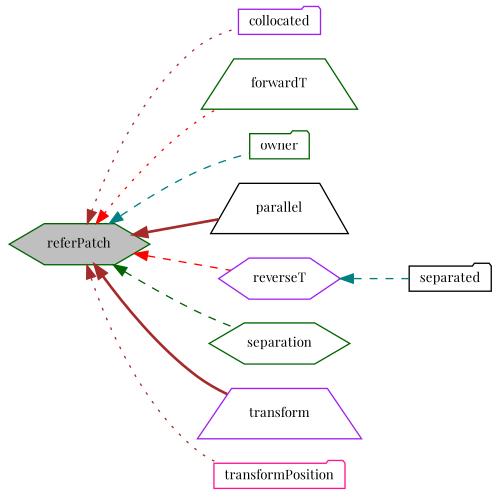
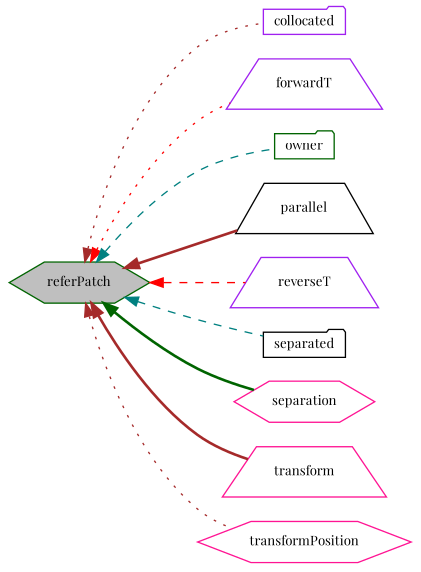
node "forwardT": color darkgreen -> purple
node "reverseT": shape hexagon -> trapezium
edge "separated" -> "reverseT": now "separated" -> "referPatch"
edge "separation" -> "referPatch": style dashed -> bold
node "separation": color darkgreen -> deeppink
node "transform": color purple -> deeppink
node "transformPosition": shape folder -> hexagon
